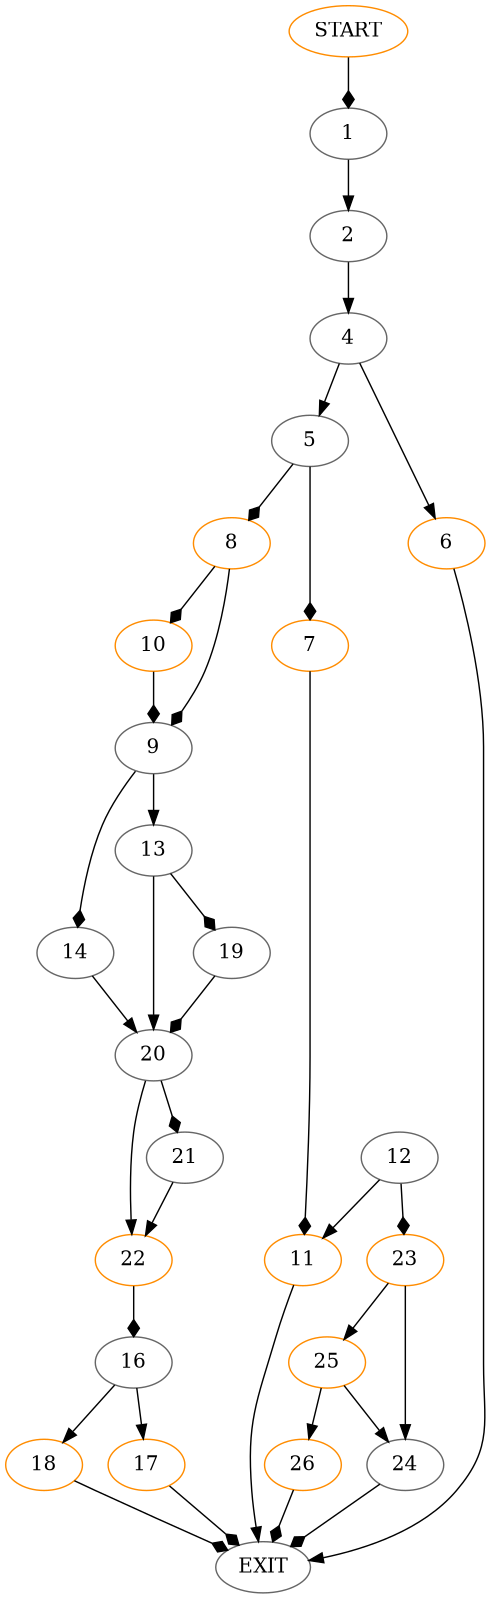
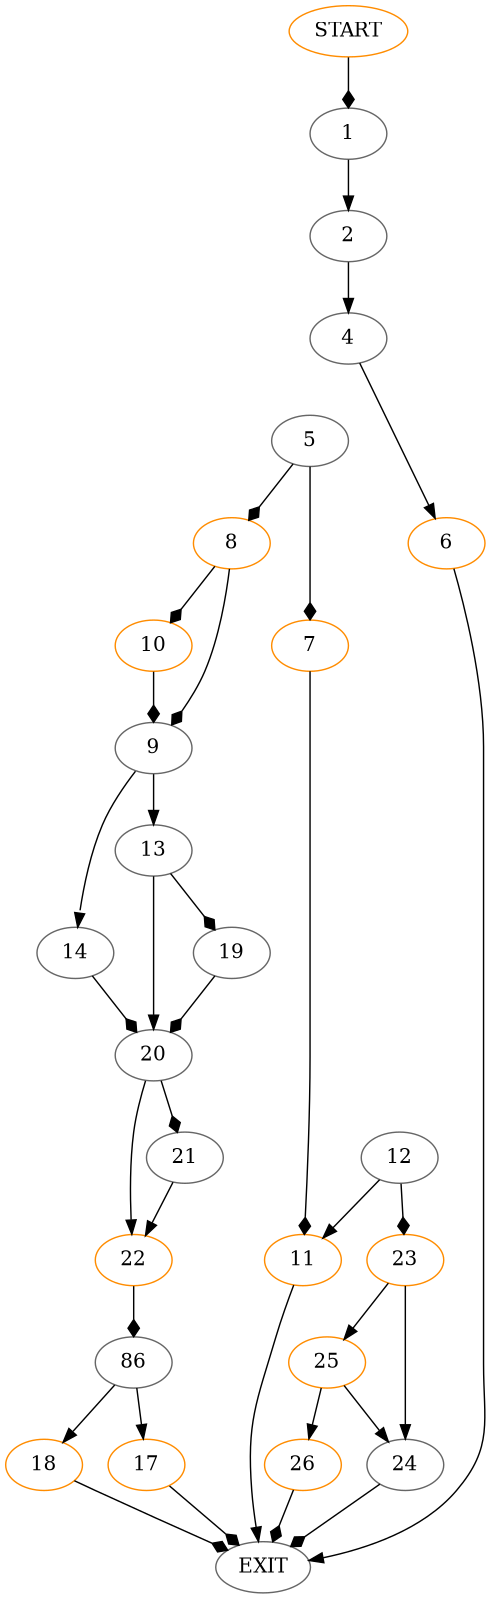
edge "4" -> "5": removed
edge "9" -> "14": arrowhead diamond -> normal
edge "14" -> "20": arrowhead normal -> diamond
node "16": label "16" -> "86"
